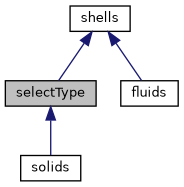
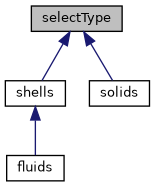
edge "selectType" -> "shells": reversed
